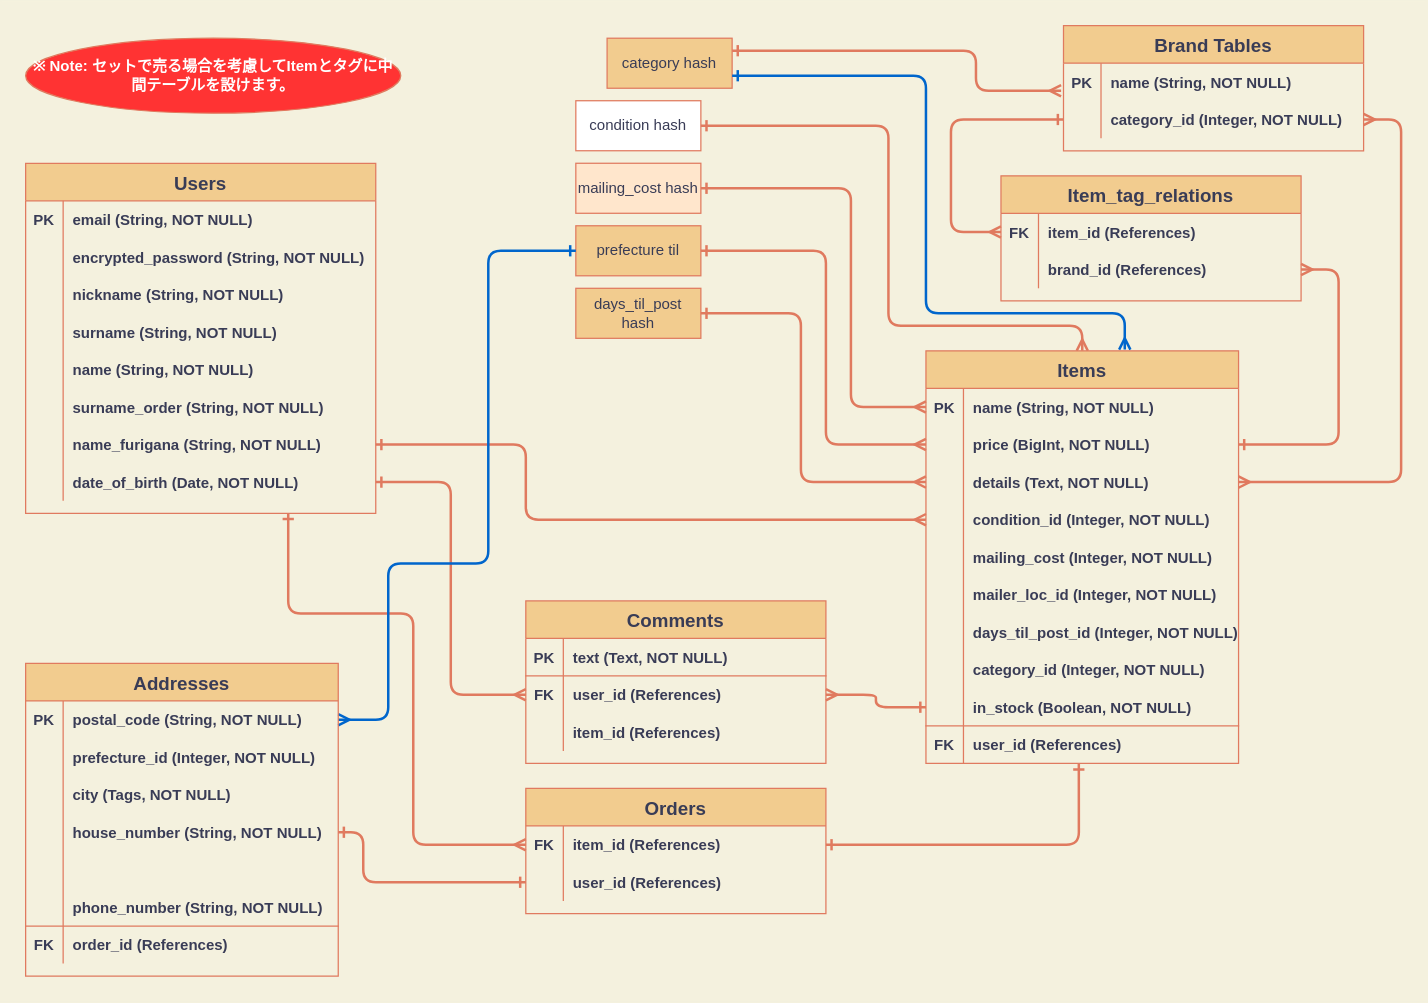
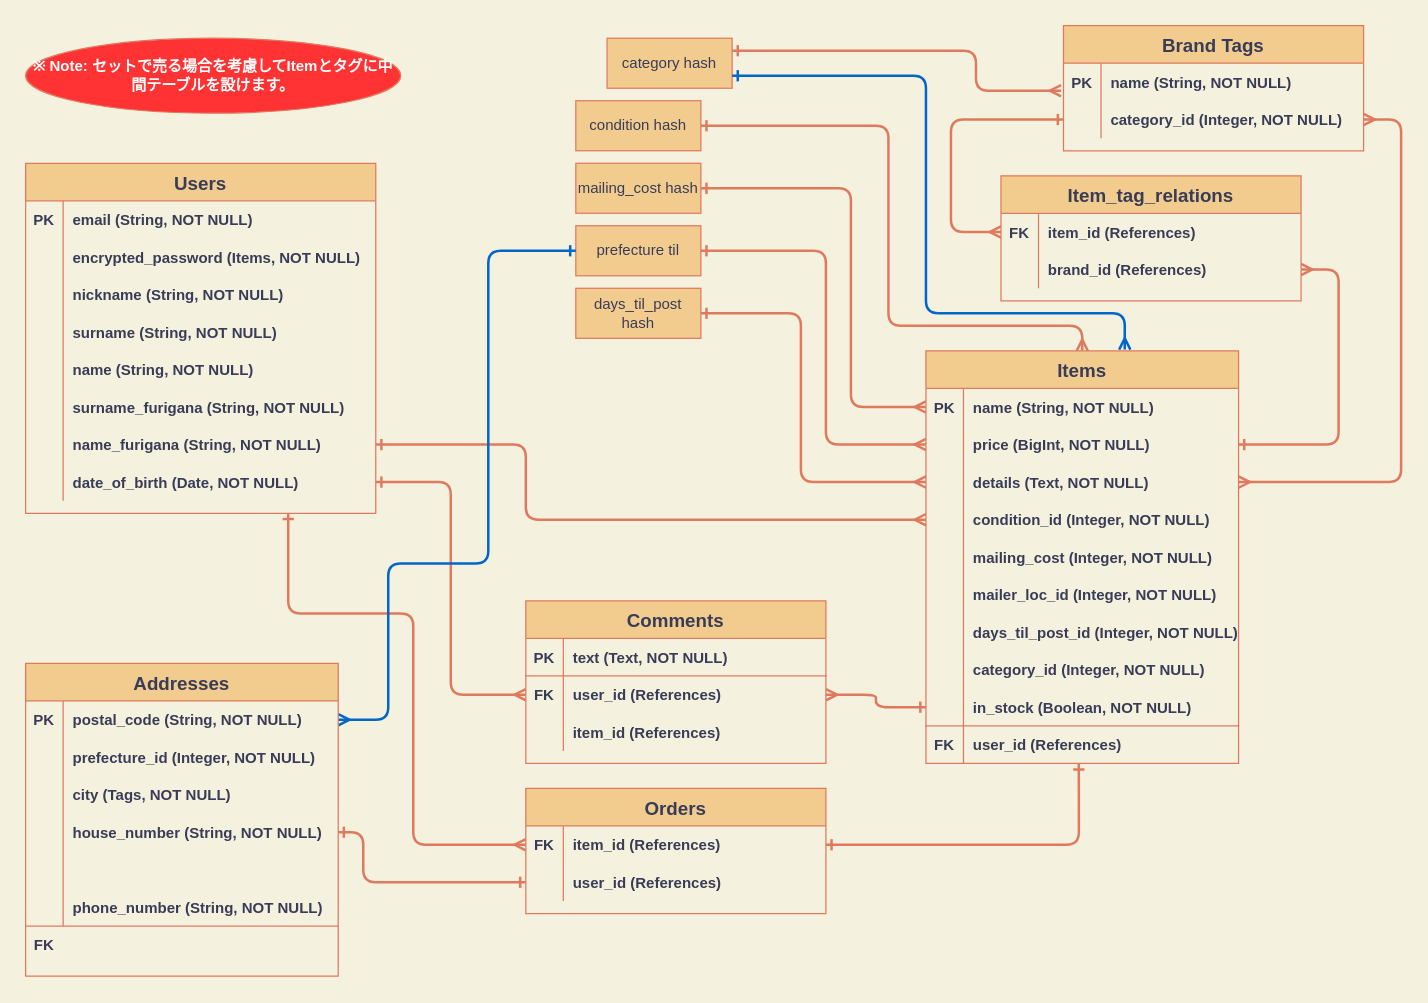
node "Brand Tables": label "Brand Tables" -> "Brand Tags"
node "condition hash": fillcolor #ffffff -> #f2cc8f
node "mailing_cost hash": fillcolor #ffe6cc -> #f2cc8f
node "encrypted_password (String, NOT NULL)": label "encrypted_password (String, NOT NULL)" -> "encrypted_password (Items, NOT NULL)"
node "surname_order (String, NOT NULL)": label "surname_order (String, NOT NULL)" -> "surname_furigana (String, NOT NULL)"
node "order_id (References)": removed
